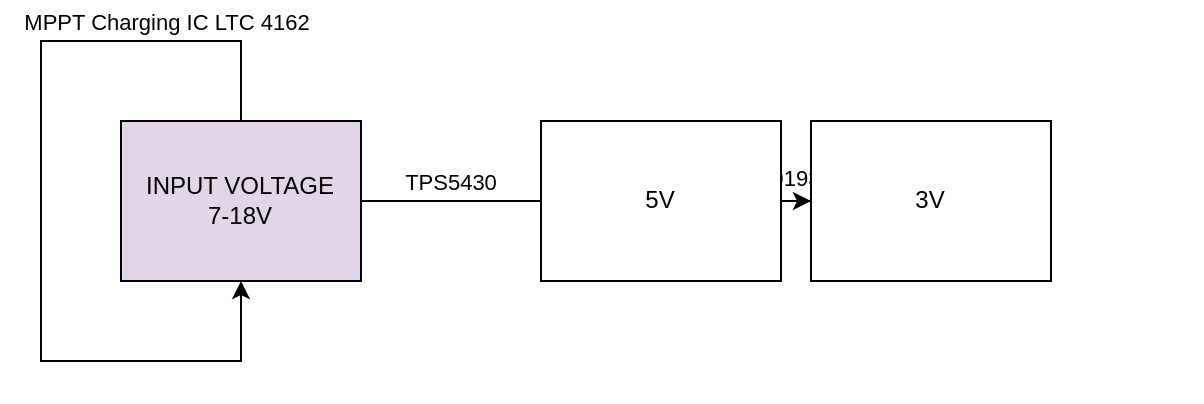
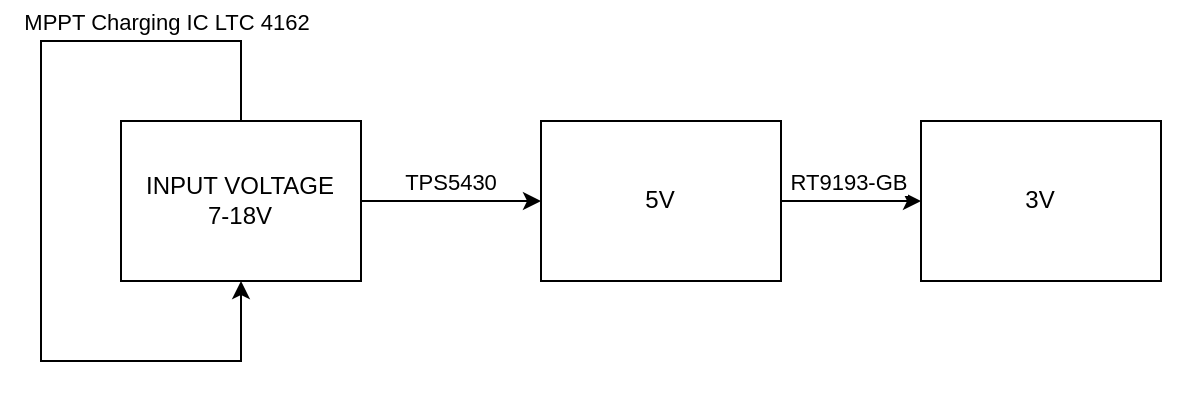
node "INPUT VOLTAGE 7-18V": fillcolor #e1d5e7 -> #ffffff
edge "INPUT VOLTAGE 7-18V" -- "5V": arrowhead none -> classic
node "3V": moved (931, 201) -> (1041, 201)
